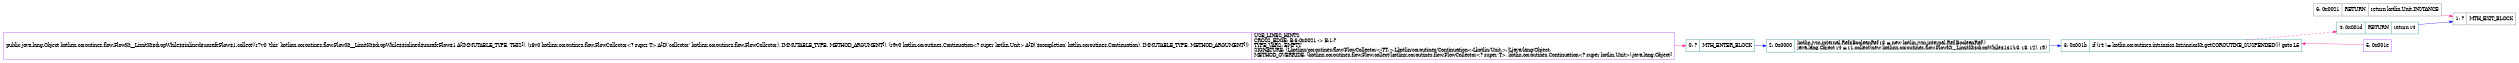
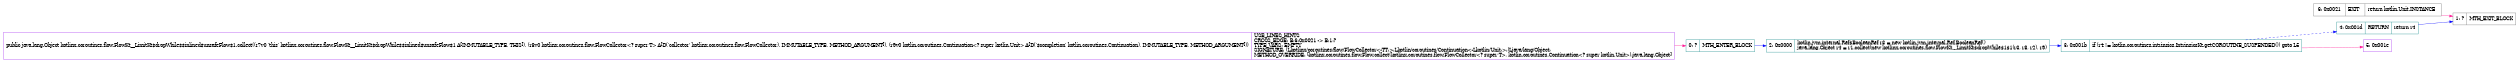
node "6: 0x0021": text "RETURN" -> "EXIT"
edge "3: 0x001b" -> "4: 0x001d": color deeppink -> blue
edge "5: 0x001e" -> "3: 0x001b": reversed
